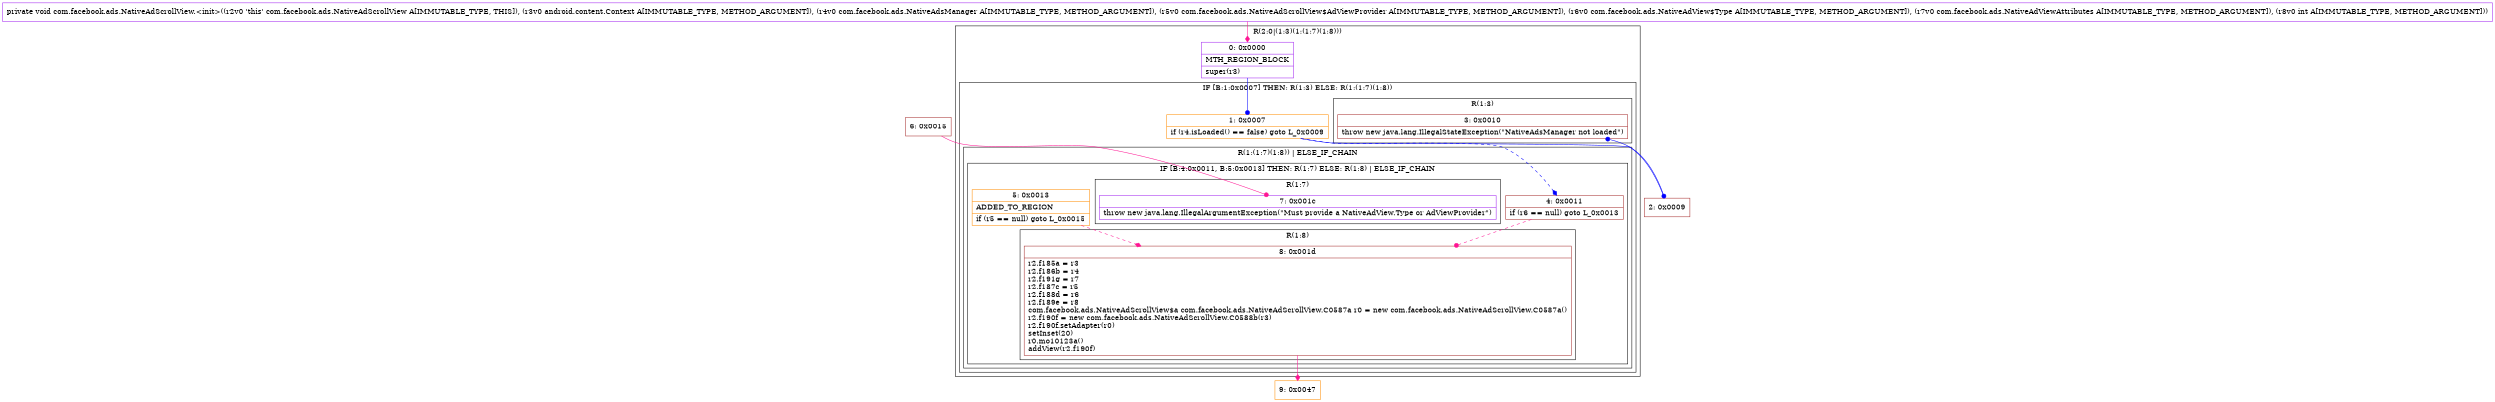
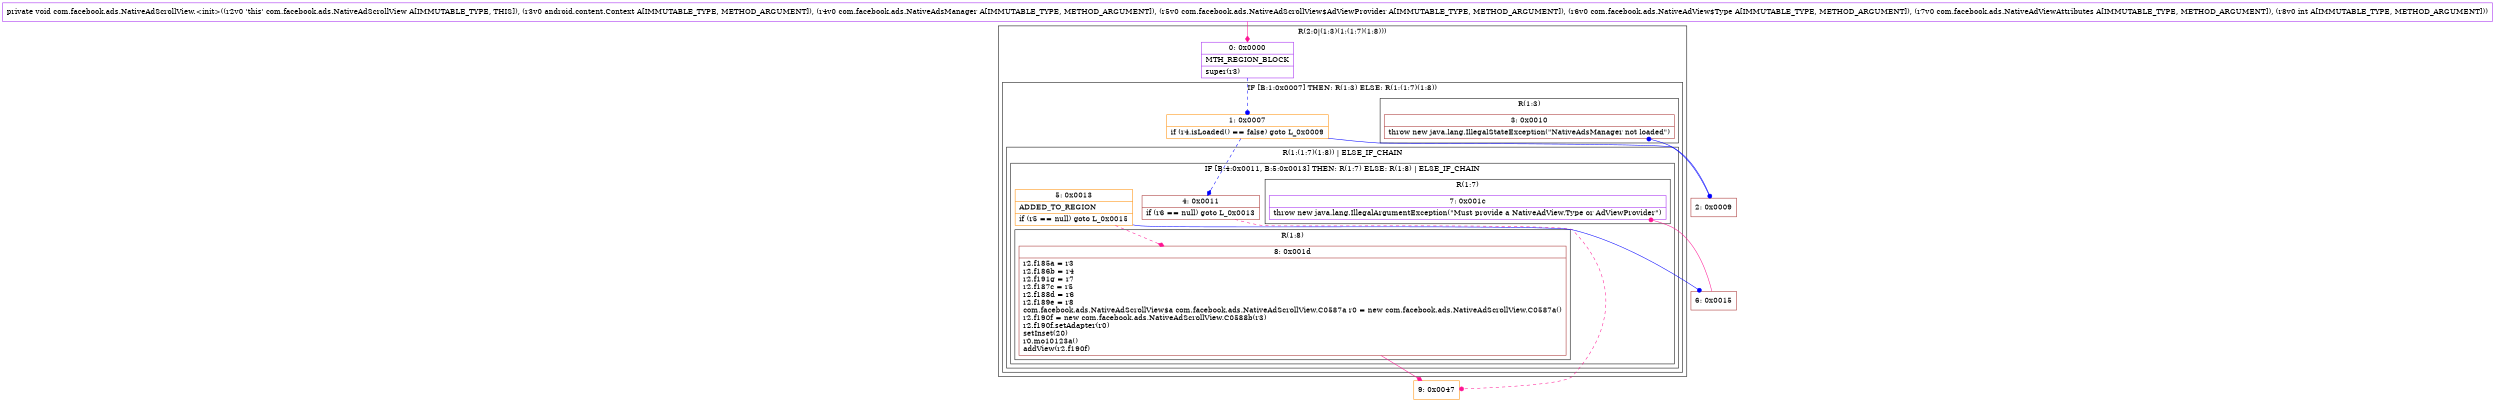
edge "0: 0x0000" -> "1: 0x0007": style solid -> dashed
edge "5: 0x0013" -> "6: 0x0015": added
edge "4: 0x0011" -> "8: 0x001d": now "4: 0x0011" -> "9: 0x0047"
